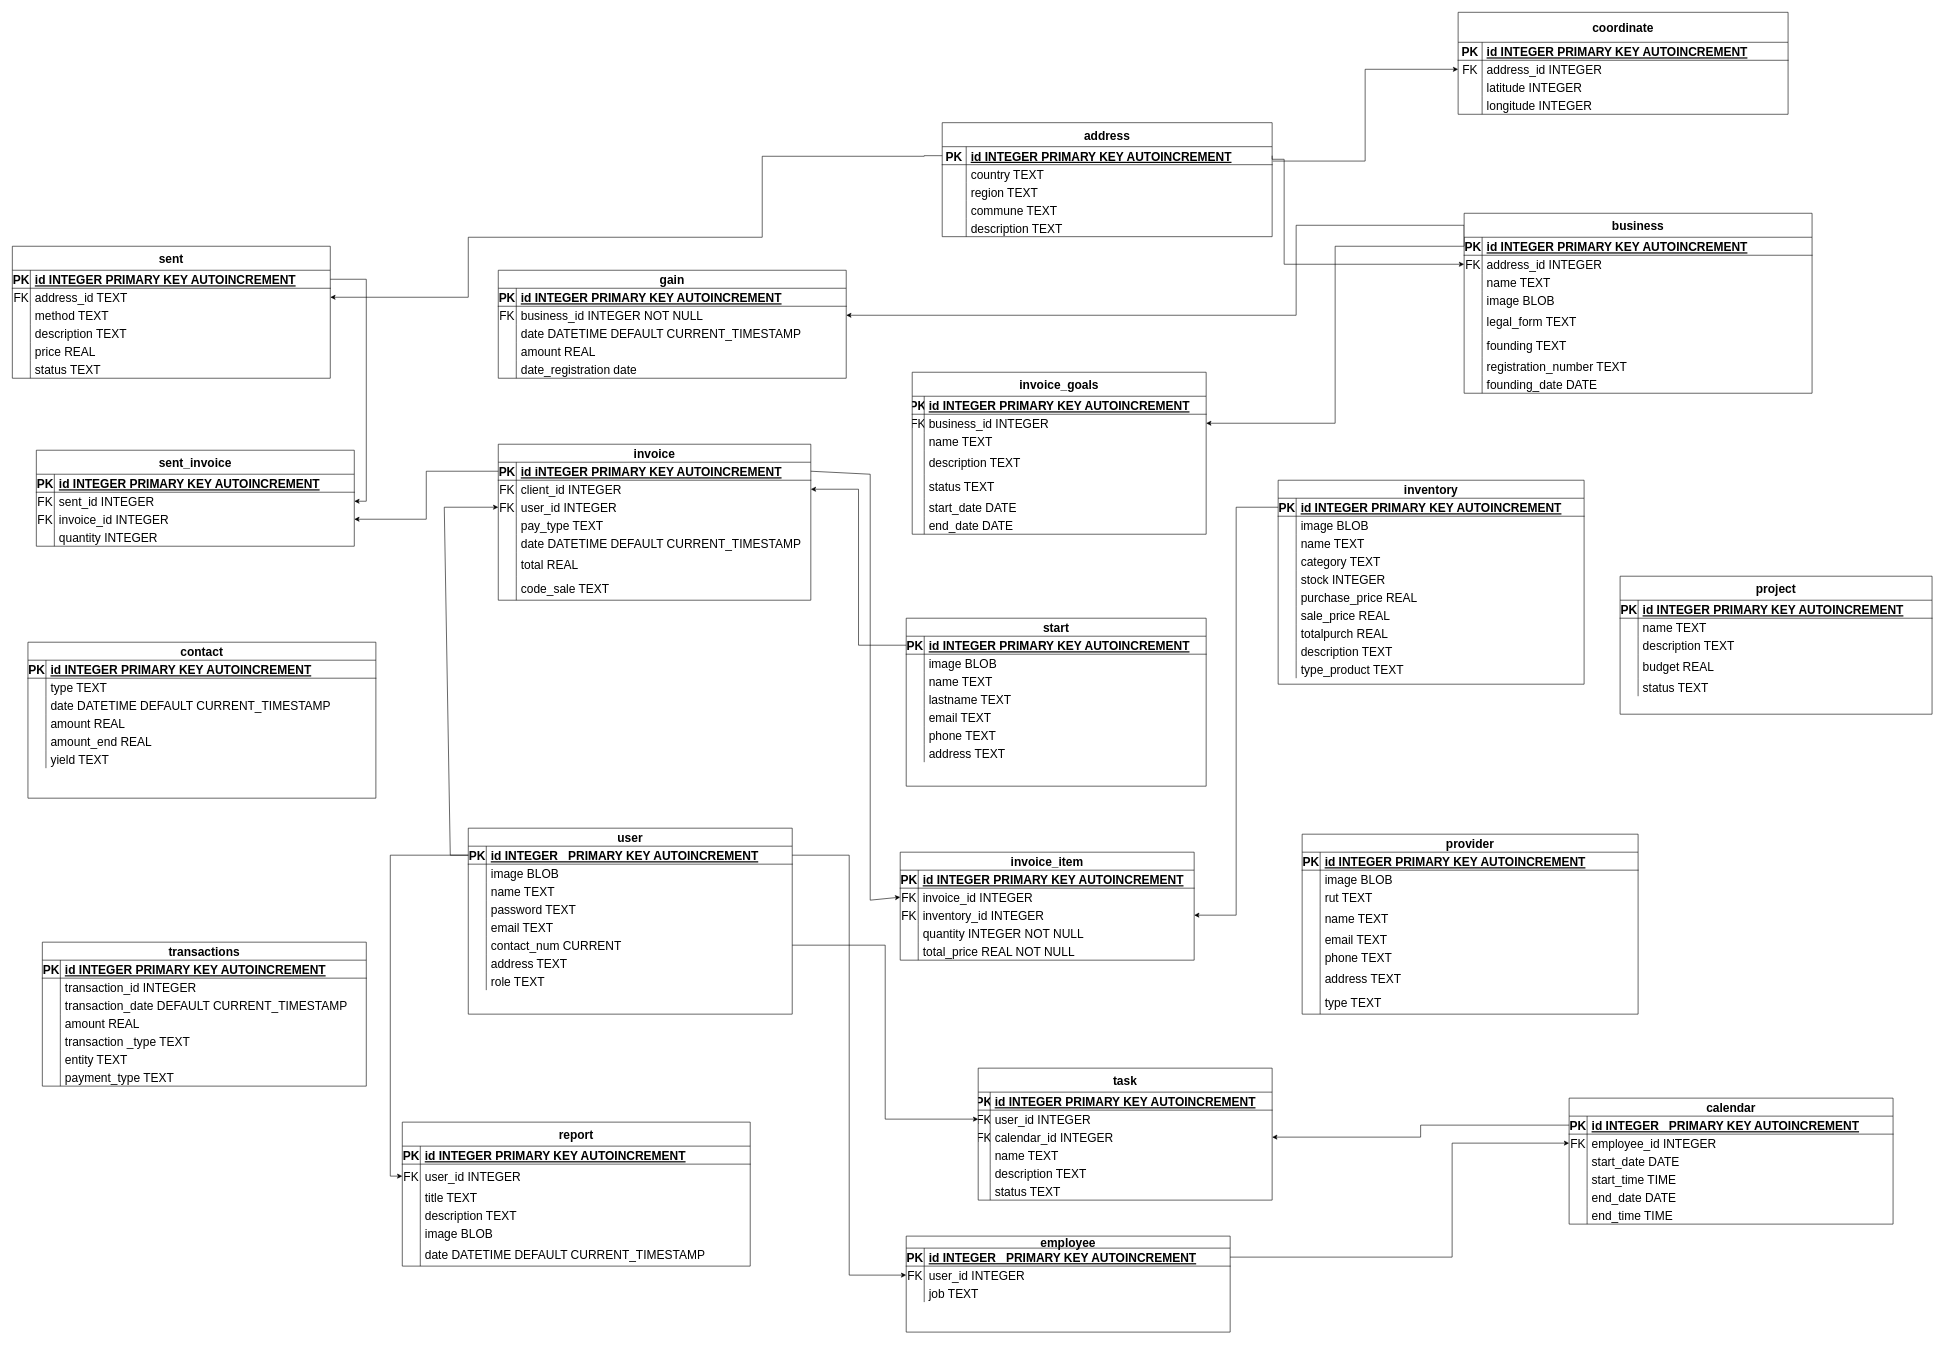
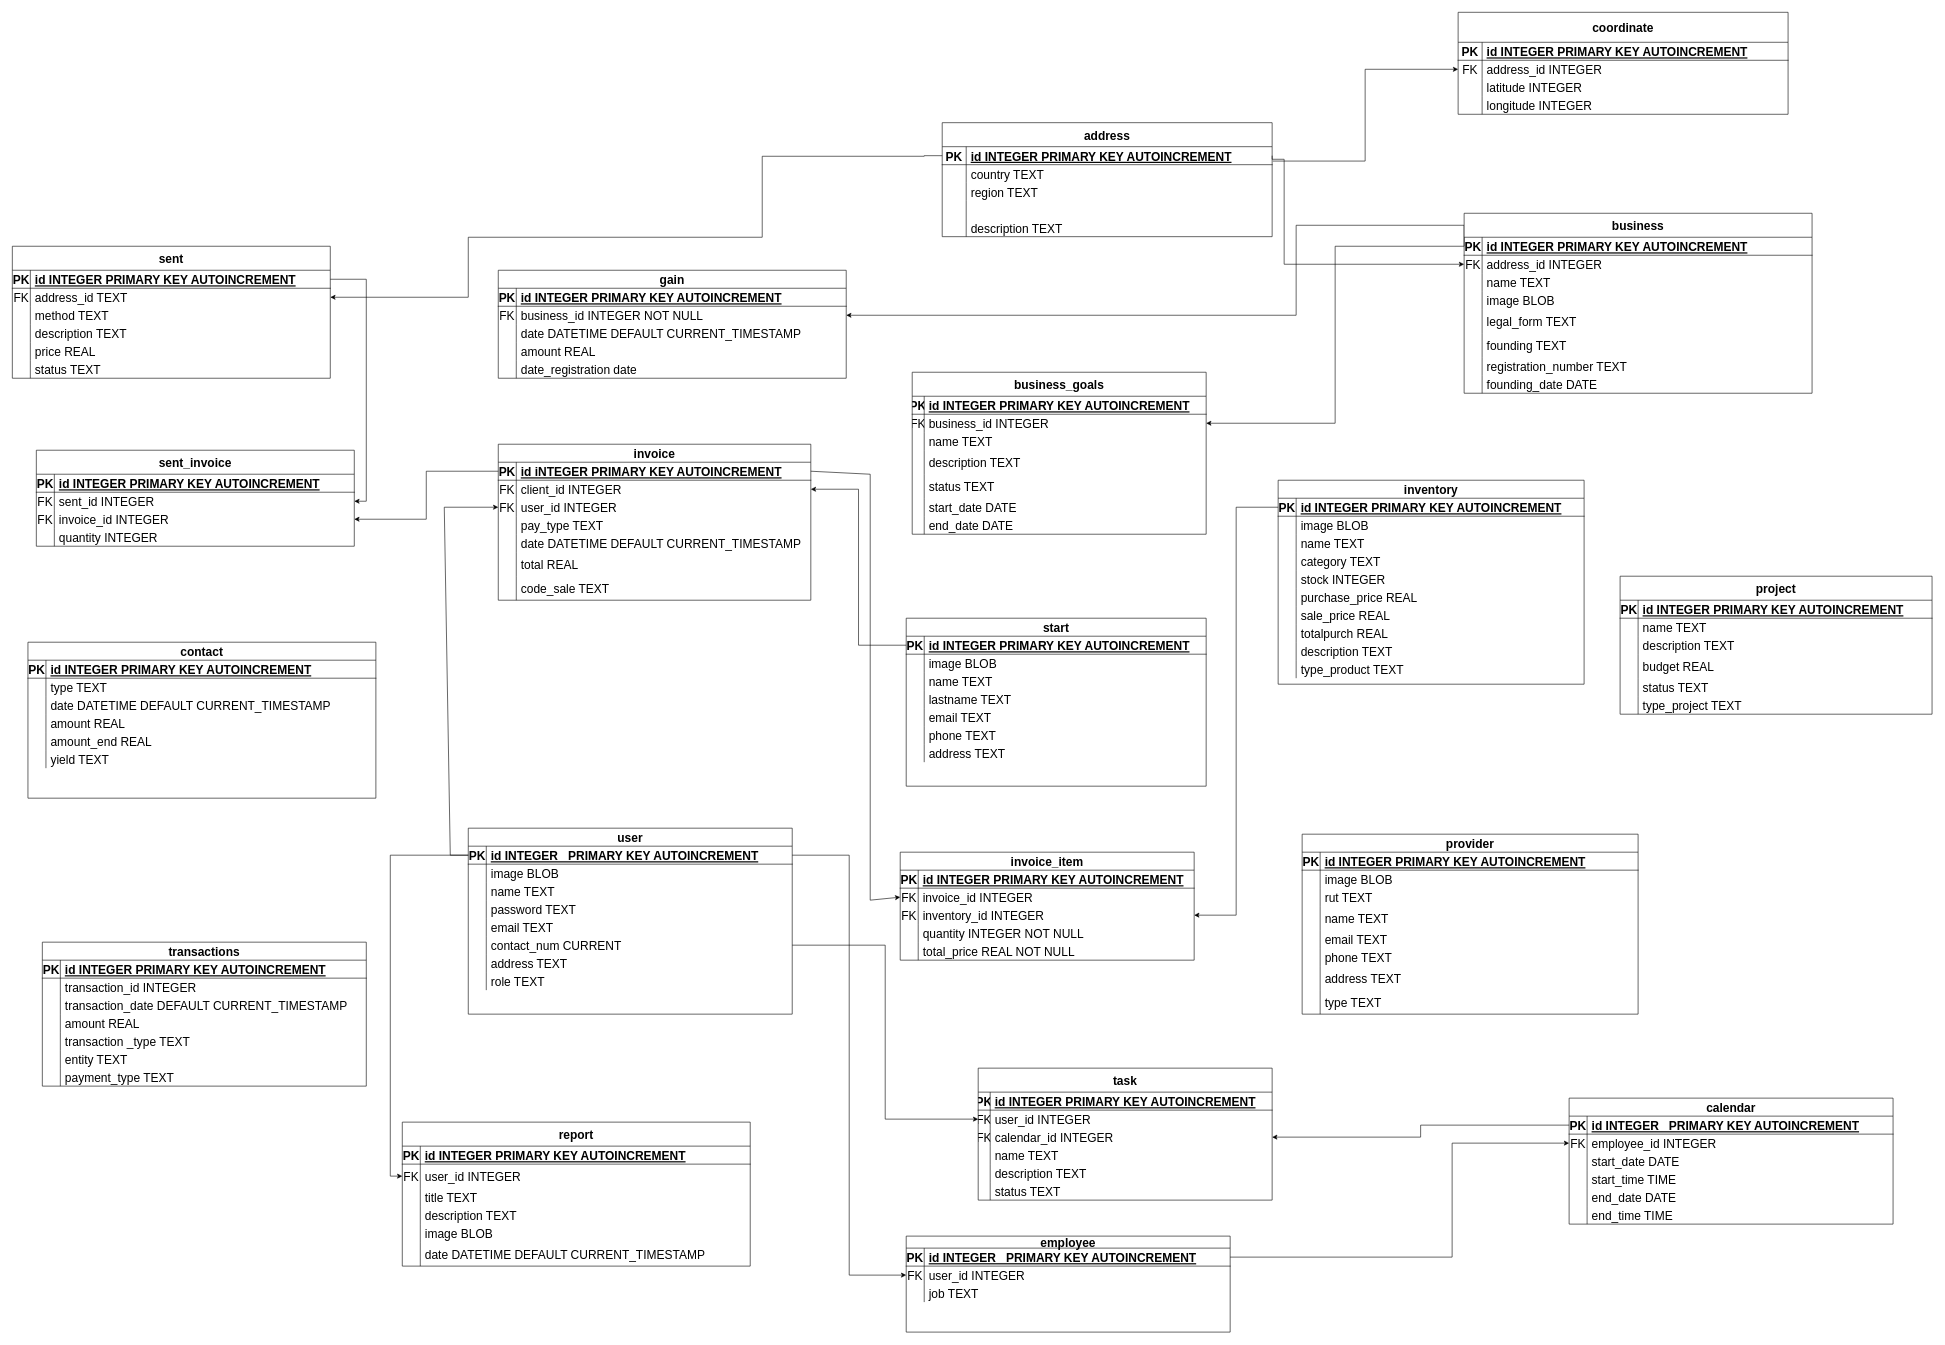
node "commune TEXT": removed
node "invoice_goals": label "invoice_goals" -> "business_goals"
node "type_project TEXT": added
